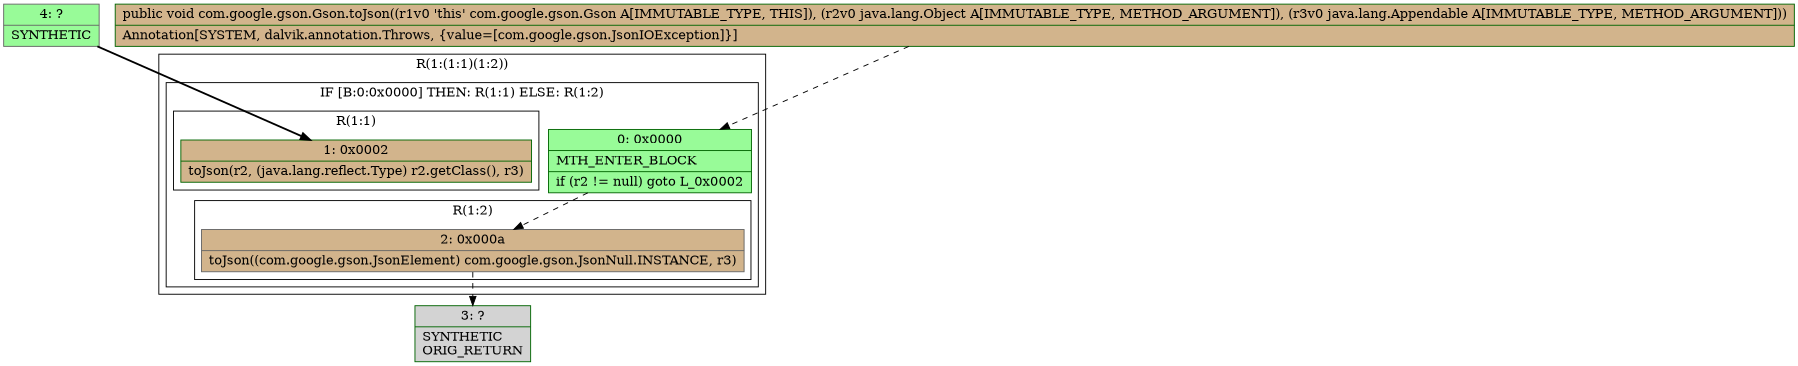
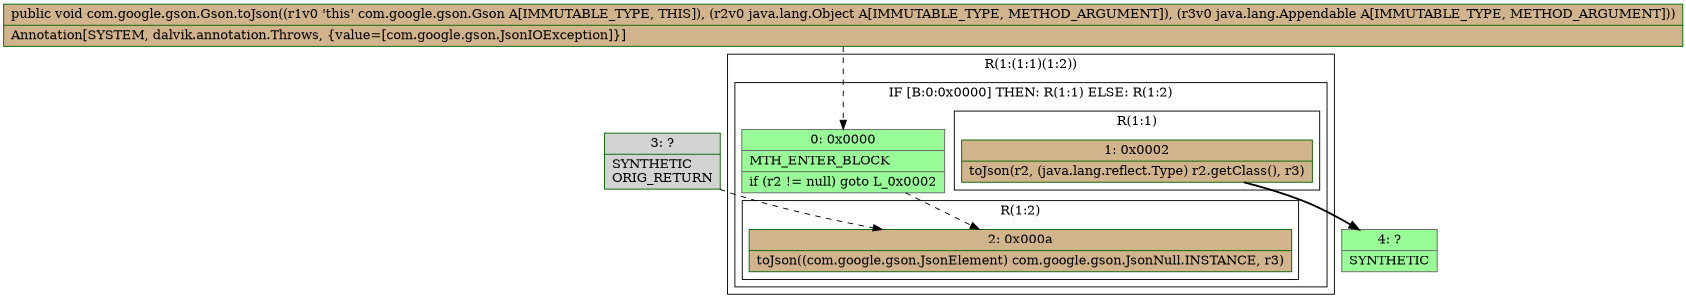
edge "4: ?" -> "1: 0x0002": reversed
node "0: 0x0000": color darkgreen -> gray40
node "2: 0x000a": color gray40 -> darkgreen
edge "2: 0x000a" -> "3: ?": reversed
